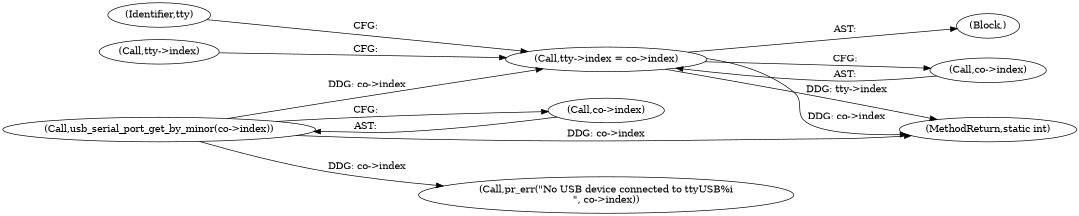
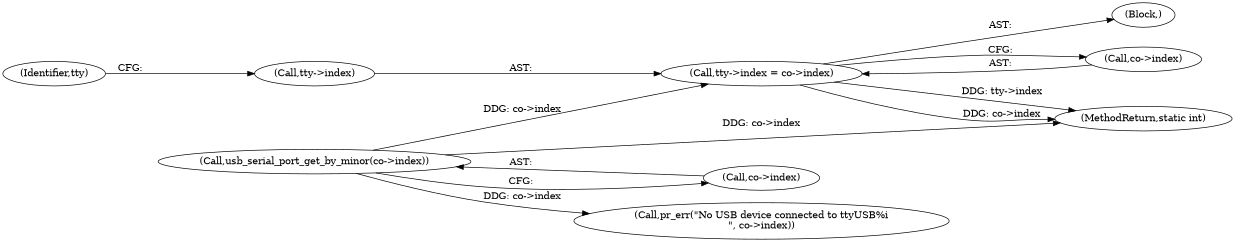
edge "(Identifier,tty)" -> "(Call,tty->index = co->index)": now "(Identifier,tty)" -> "(Call,tty->index)"
edge "(Call,tty->index)" -> "(Call,tty->index = co->index)": label "CFG: " -> "AST: "
